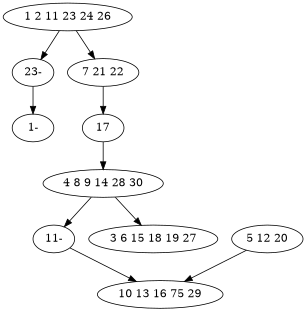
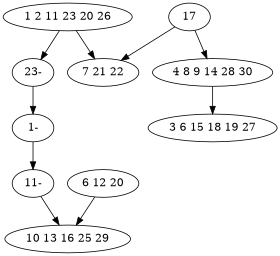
node "1 2 11 23 24 26": label "1 2 11 23 24 26" -> "1 2 11 23 20 26"
edge "7 21 22" -> "17": reversed
edge "4 8 9 14 28 30" -> "11-": now "1-" -> "11-"
node "5 12 20": label "5 12 20" -> "6 12 20"
node "10 13 16 75 29": label "10 13 16 75 29" -> "10 13 16 25 29"
